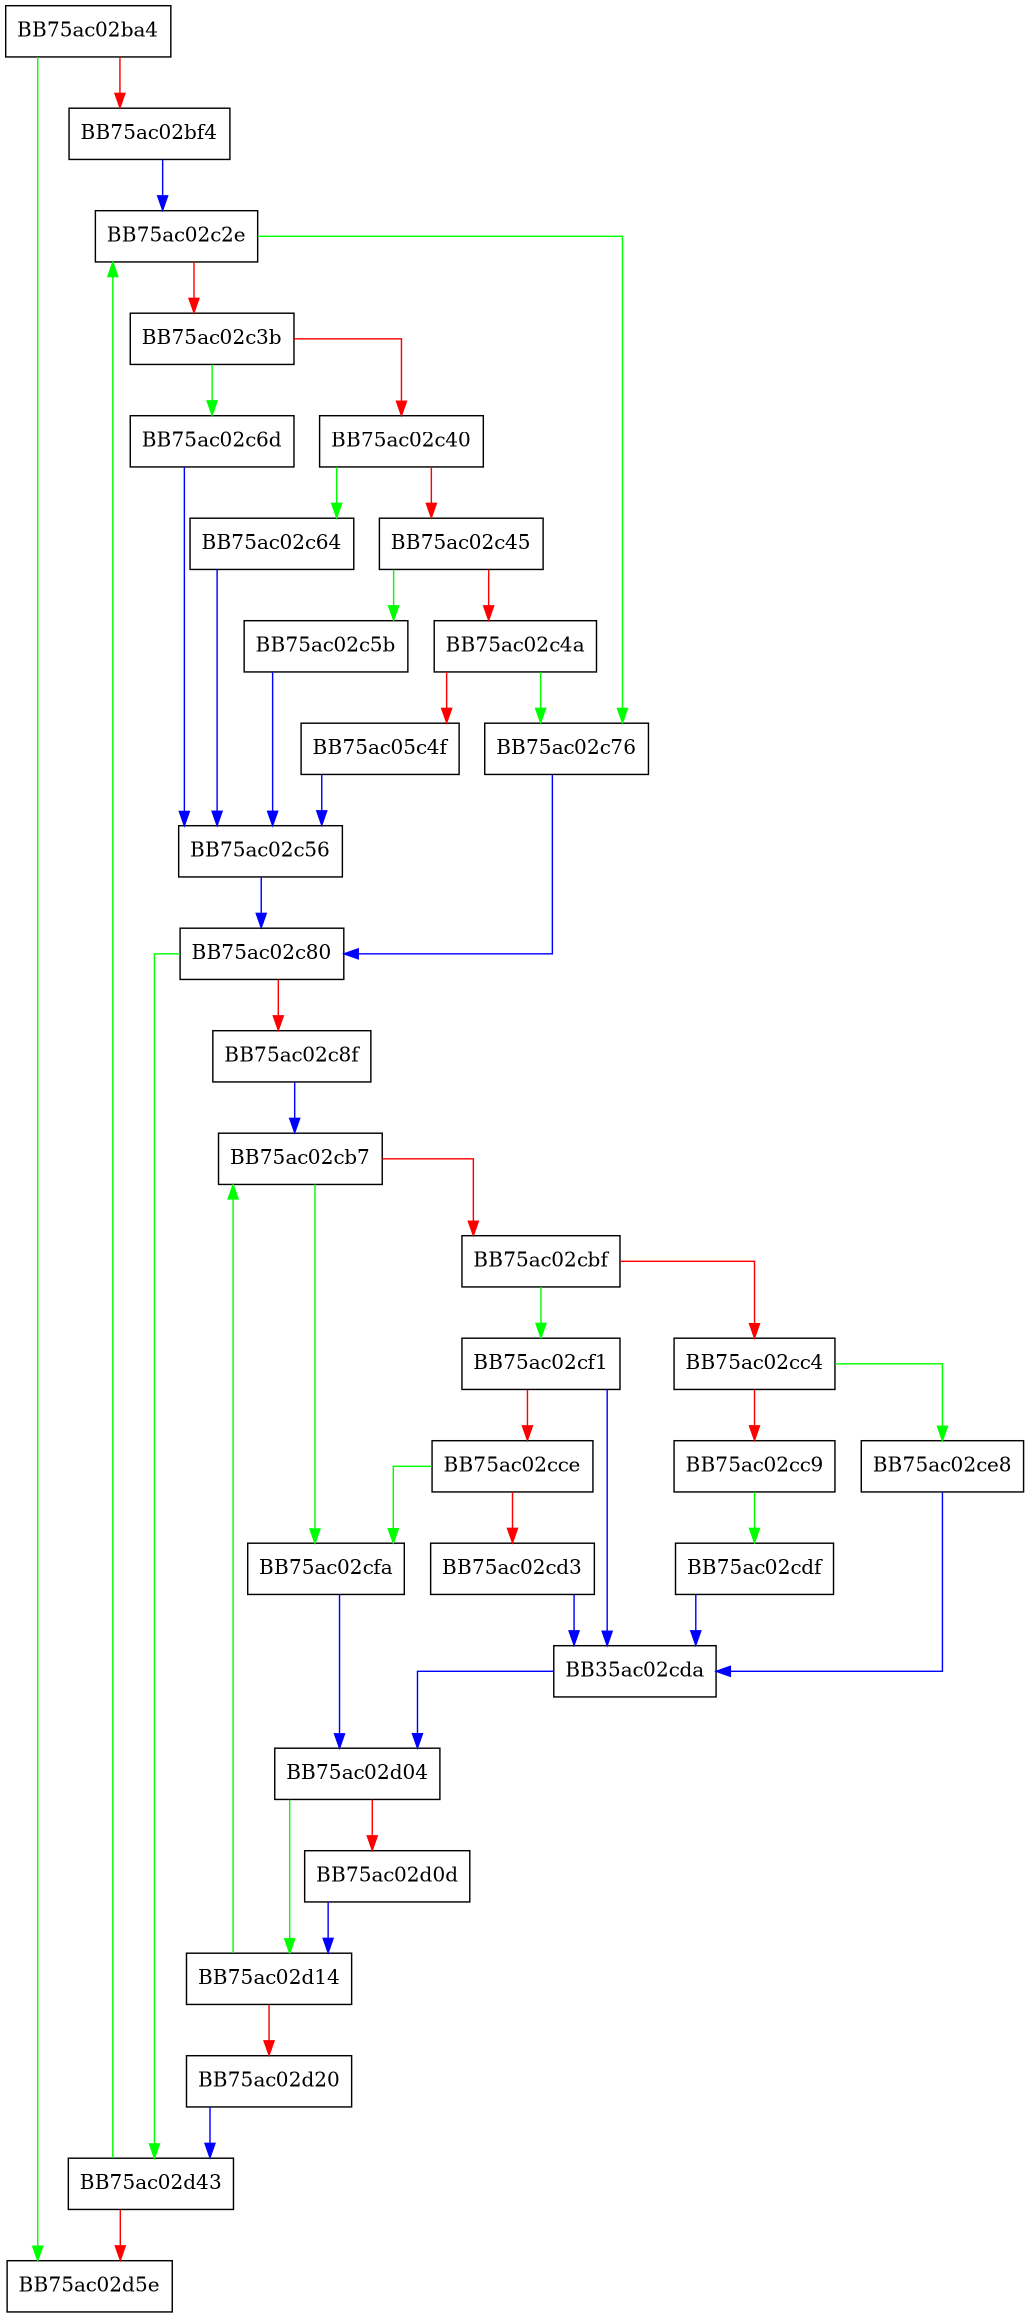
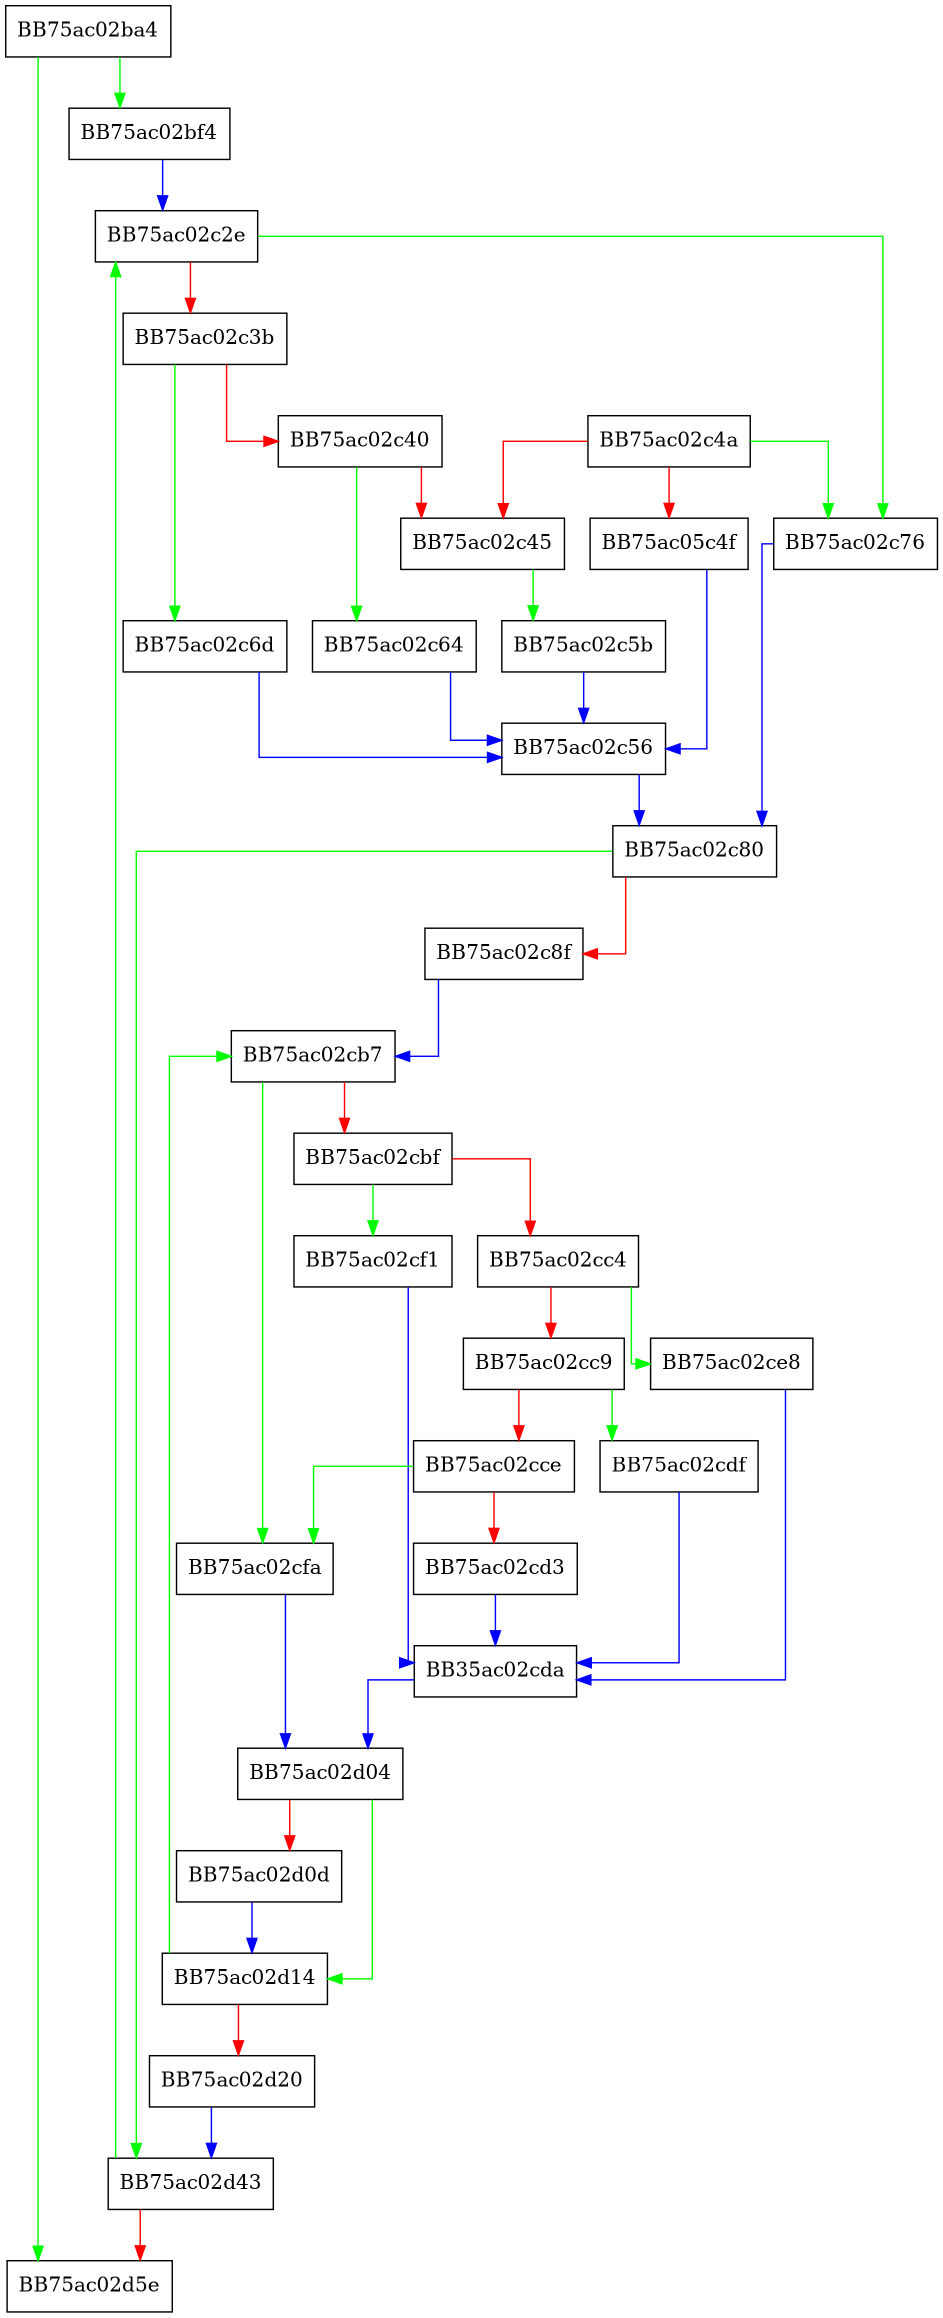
edge "BB75ac02ba4" -> "BB75ac02bf4": color red -> green
edge "BB75ac02c45" -> "BB75ac02c4a": reversed
edge "BB75ac02cf1" -> "BB75ac02cce": now "BB75ac02cc9" -> "BB75ac02cce"
